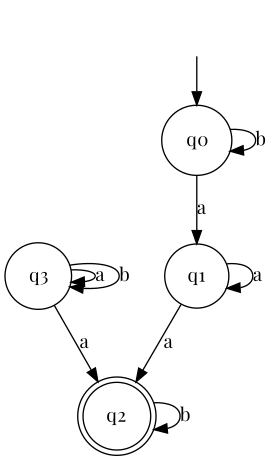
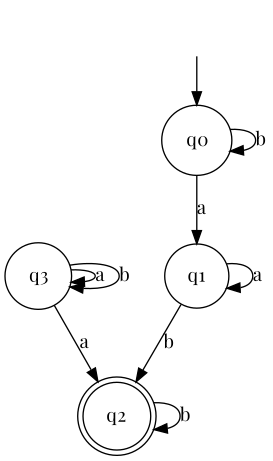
edge "q1" -> "q2": label "a" -> "b"
